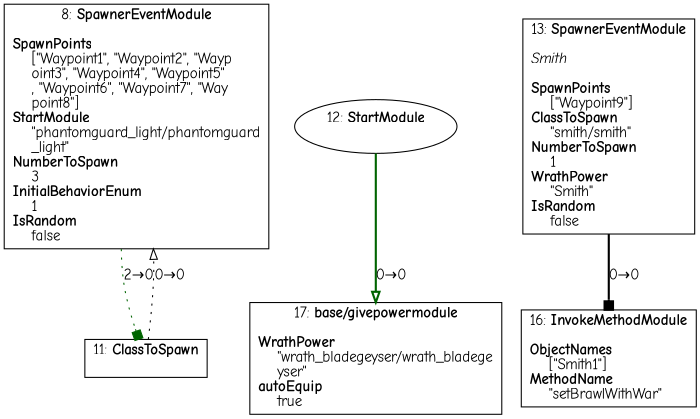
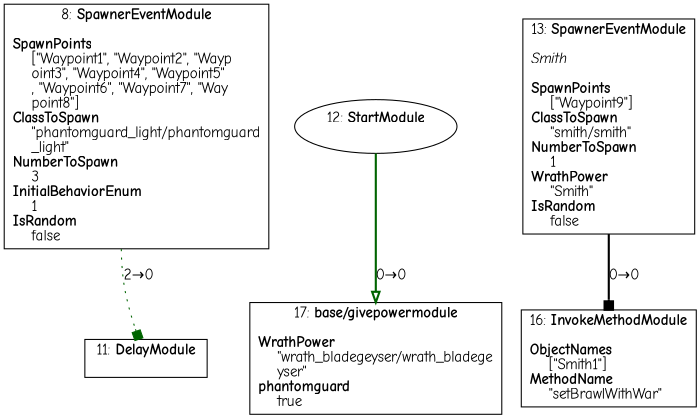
node "8:": text "StartModule" -> "ClassToSpawn"
edge "11:" -> "8:": removed, label "0→0"
node "11:": text "ClassToSpawn" -> "DelayModule"
node "17:": text "autoEquip" -> "phantomguard"
